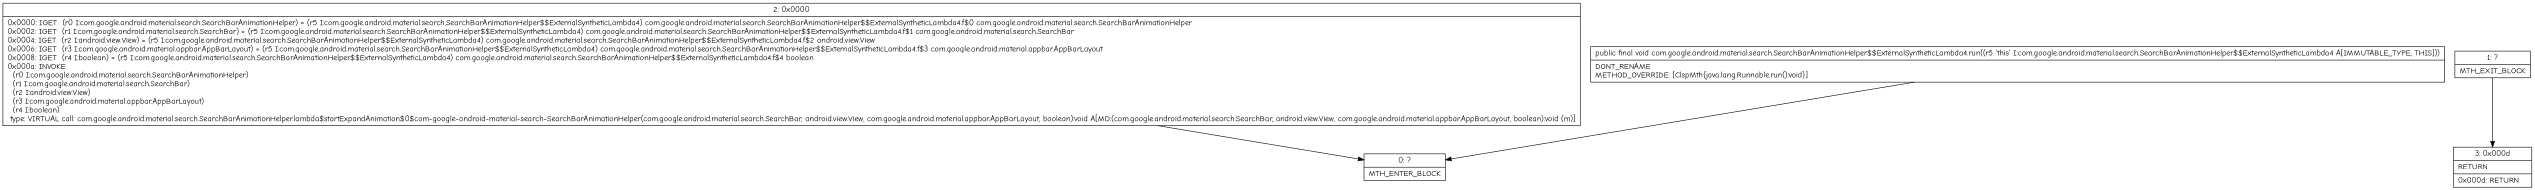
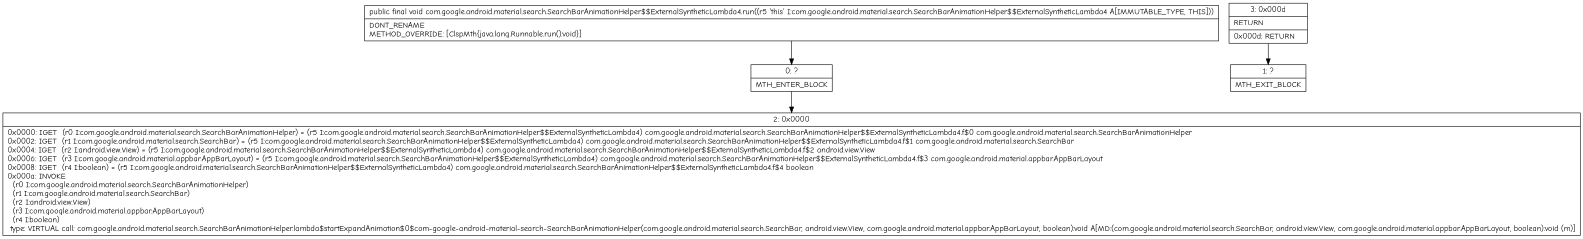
edge "1: ?" -> "3: 0x000d": reversed
edge "2: 0x0000" -> "0: ?": reversed
